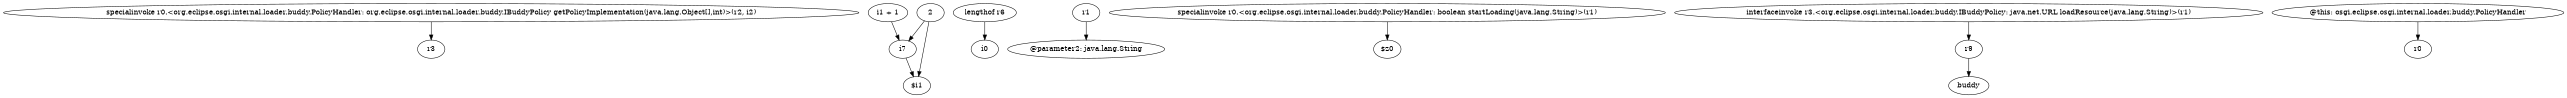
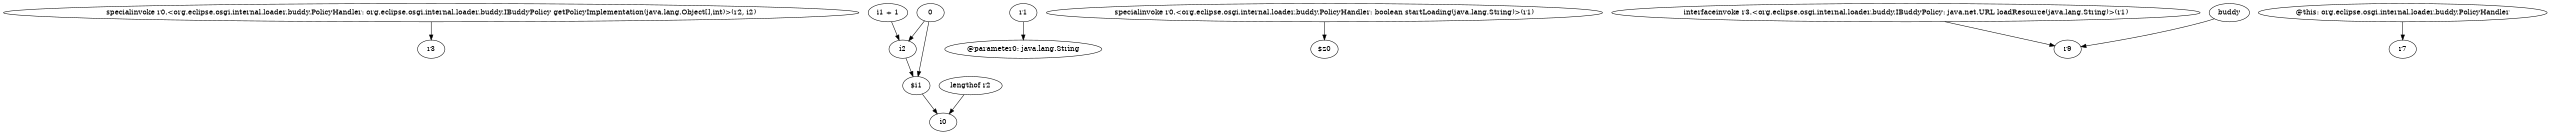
node "2": label "2" -> "0"
node "lengthof r6": label "lengthof r6" -> "lengthof r2"
node "@this: osgi.eclipse.osgi.internal.loader.buddy.PolicyHandler": label "@this: osgi.eclipse.osgi.internal.loader.buddy.PolicyHandler" -> "@this: org.eclipse.osgi.internal.loader.buddy.PolicyHandler"
node "i7": label "i7" -> "i2"
node "@parameter2: java.lang.String": label "@parameter2: java.lang.String" -> "@parameter0: java.lang.String"
node "r0": label "r0" -> "r7"
edge "r9" -> "buddy": reversed
edge "$i1" -> "i0": added
